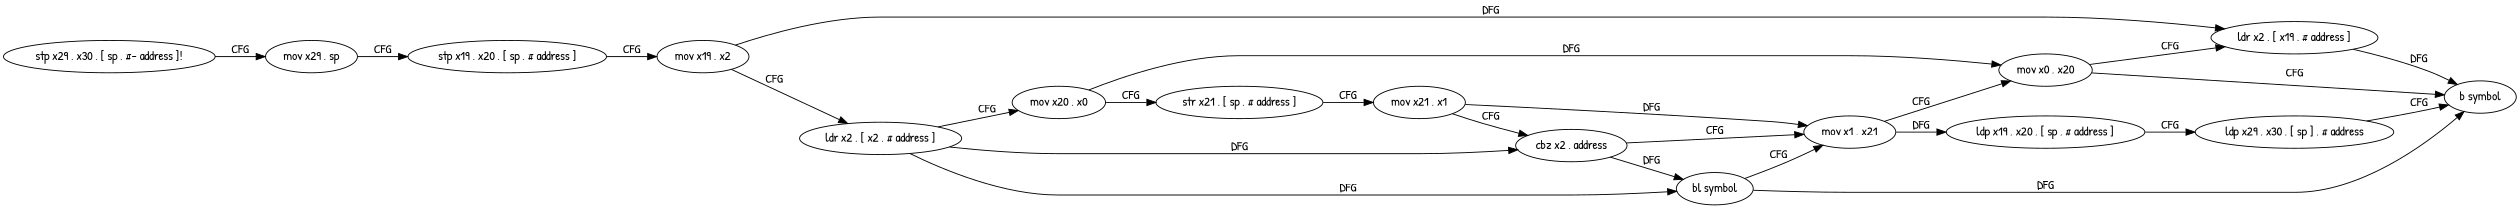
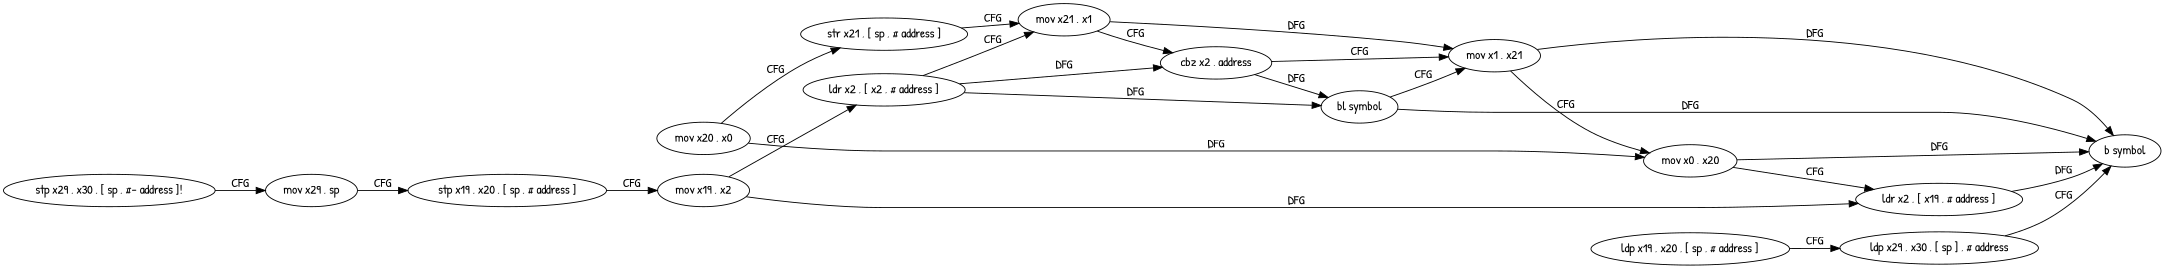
edge "mov x0 , x20" -> "b symbol": label "CFG" -> "DFG"
edge "ldr x2 , [ x2 , # address ]" -> "mov x20 , x0": now "ldr x2 , [ x2 , # address ]" -> "mov x21 , x1"
edge "mov x1 , x21" -> "ldp x19 , x20 , [ sp , # address ]": now "mov x1 , x21" -> "b symbol"
